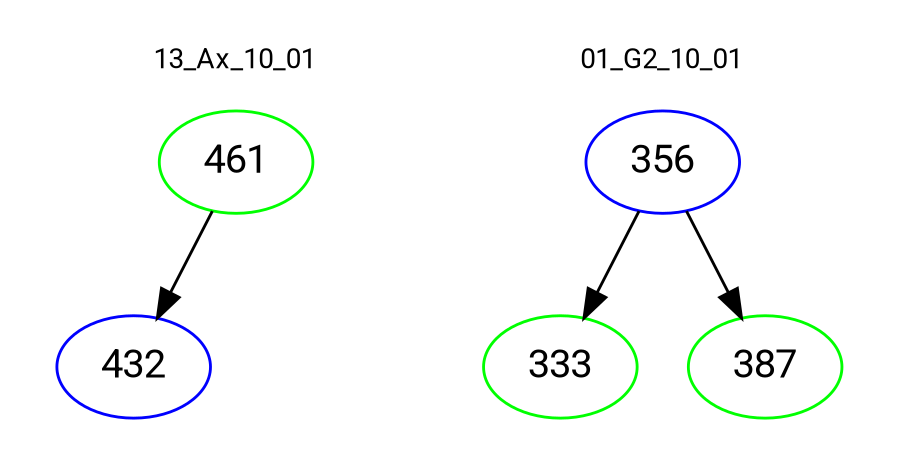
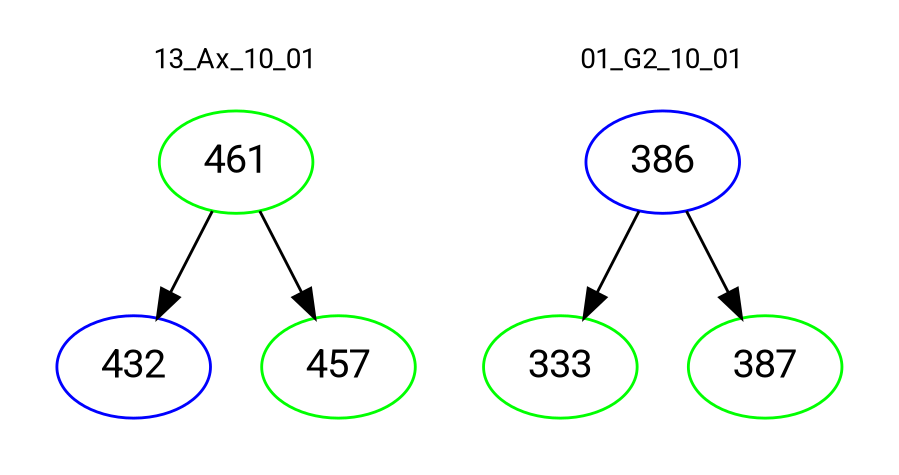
node "356": label "356" -> "386"
node "457": added
